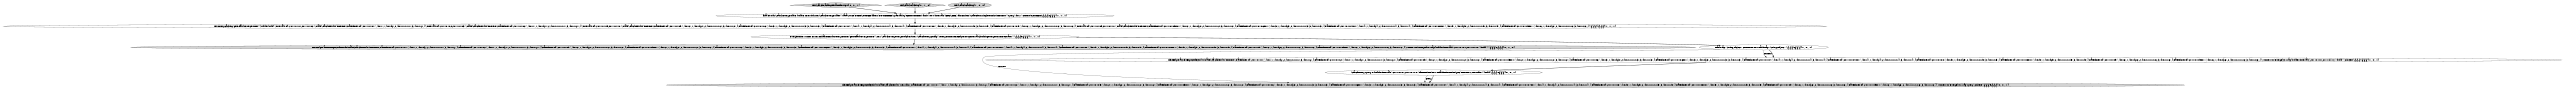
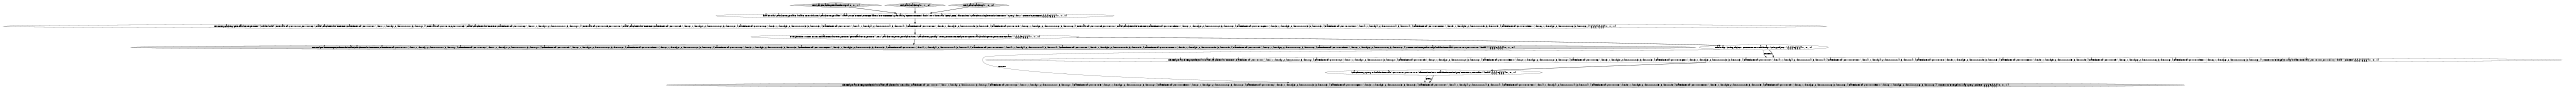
node "testSearchCaching['1', '0', '0']": shape ellipse -> diamond
